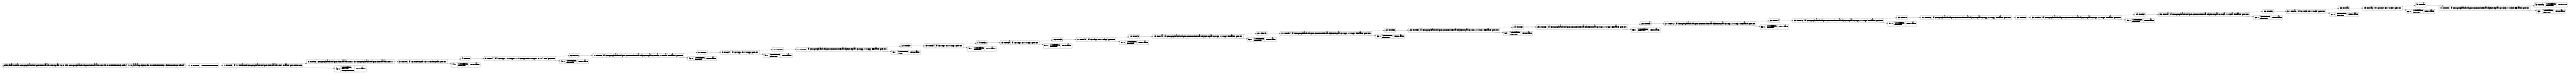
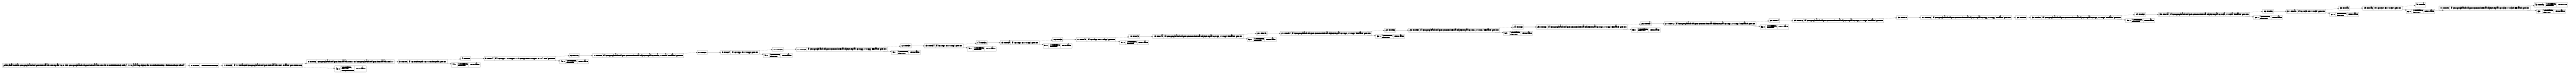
edge "40: 0x00a8" -> "41: 0x00b0": now "62: ?" -> "41: 0x00b0"
node "57: ?": removed
node "48: ?": text "MTH" -> "RETURN"
node "46: ?": removed
